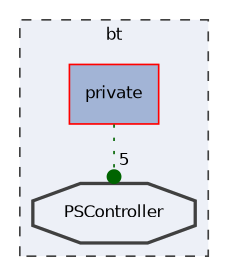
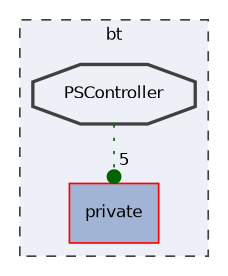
edge "private" -> "PSController": reversed
